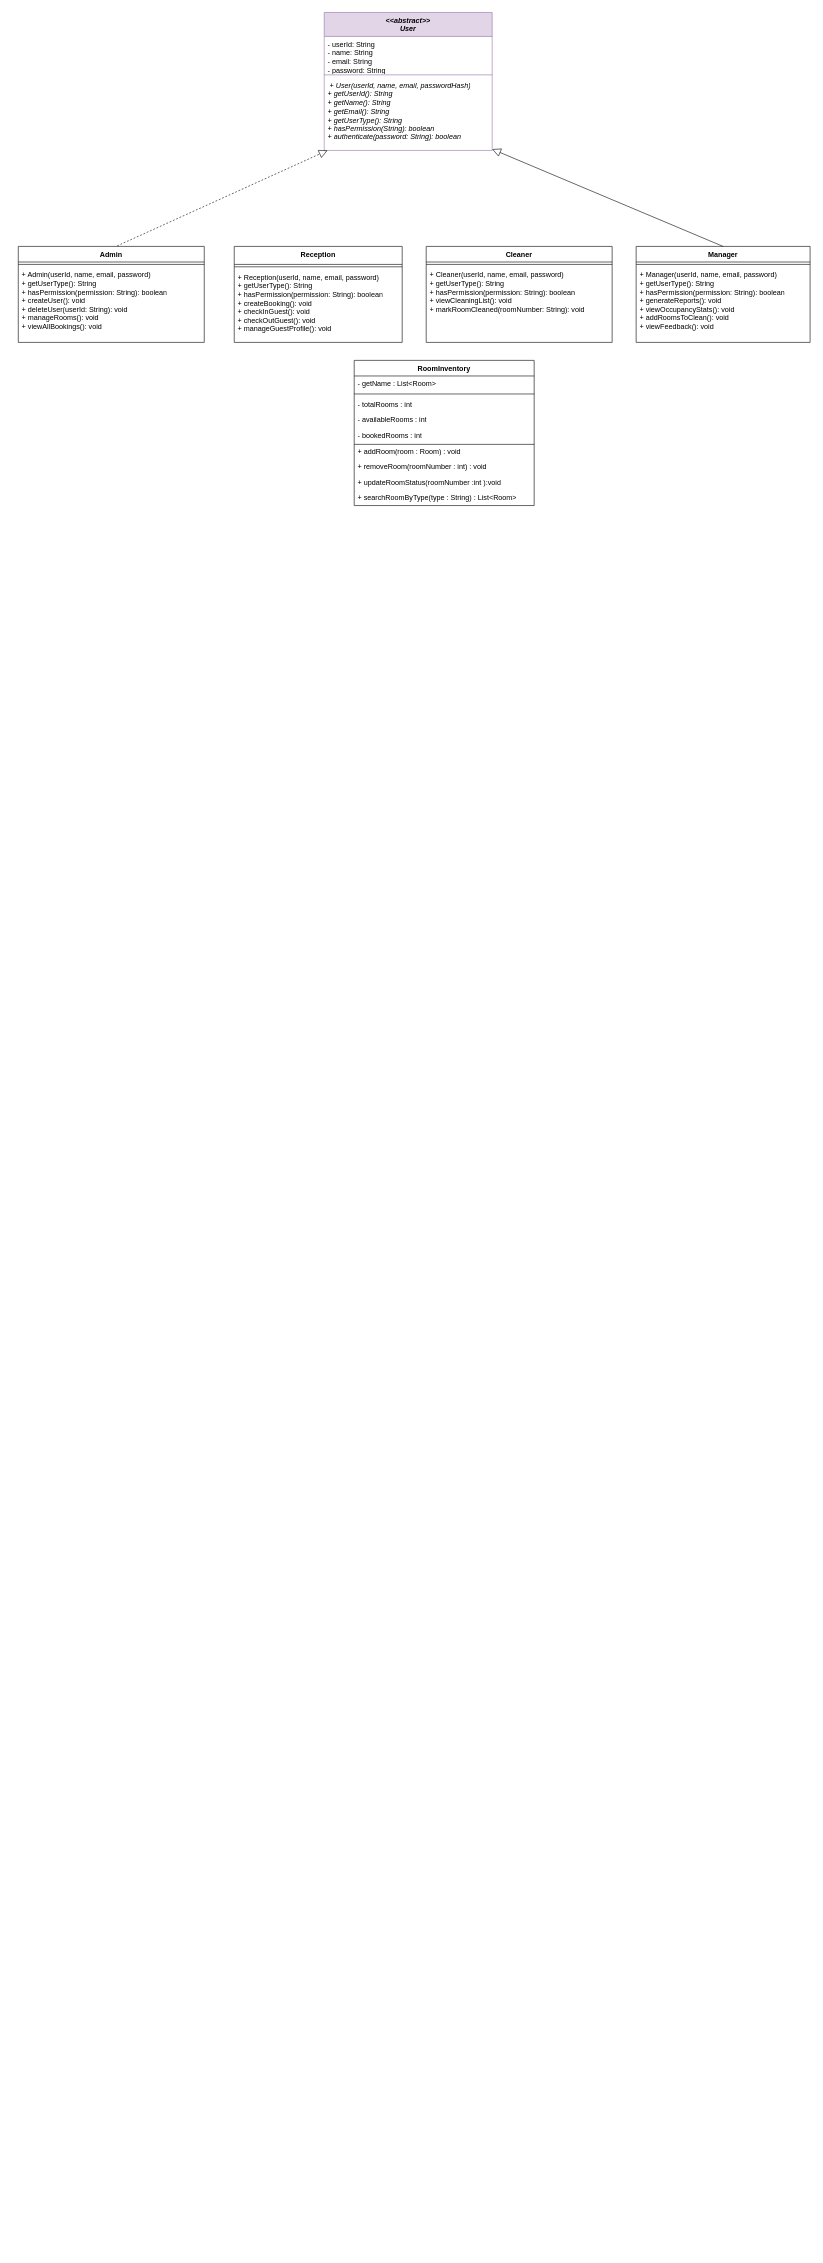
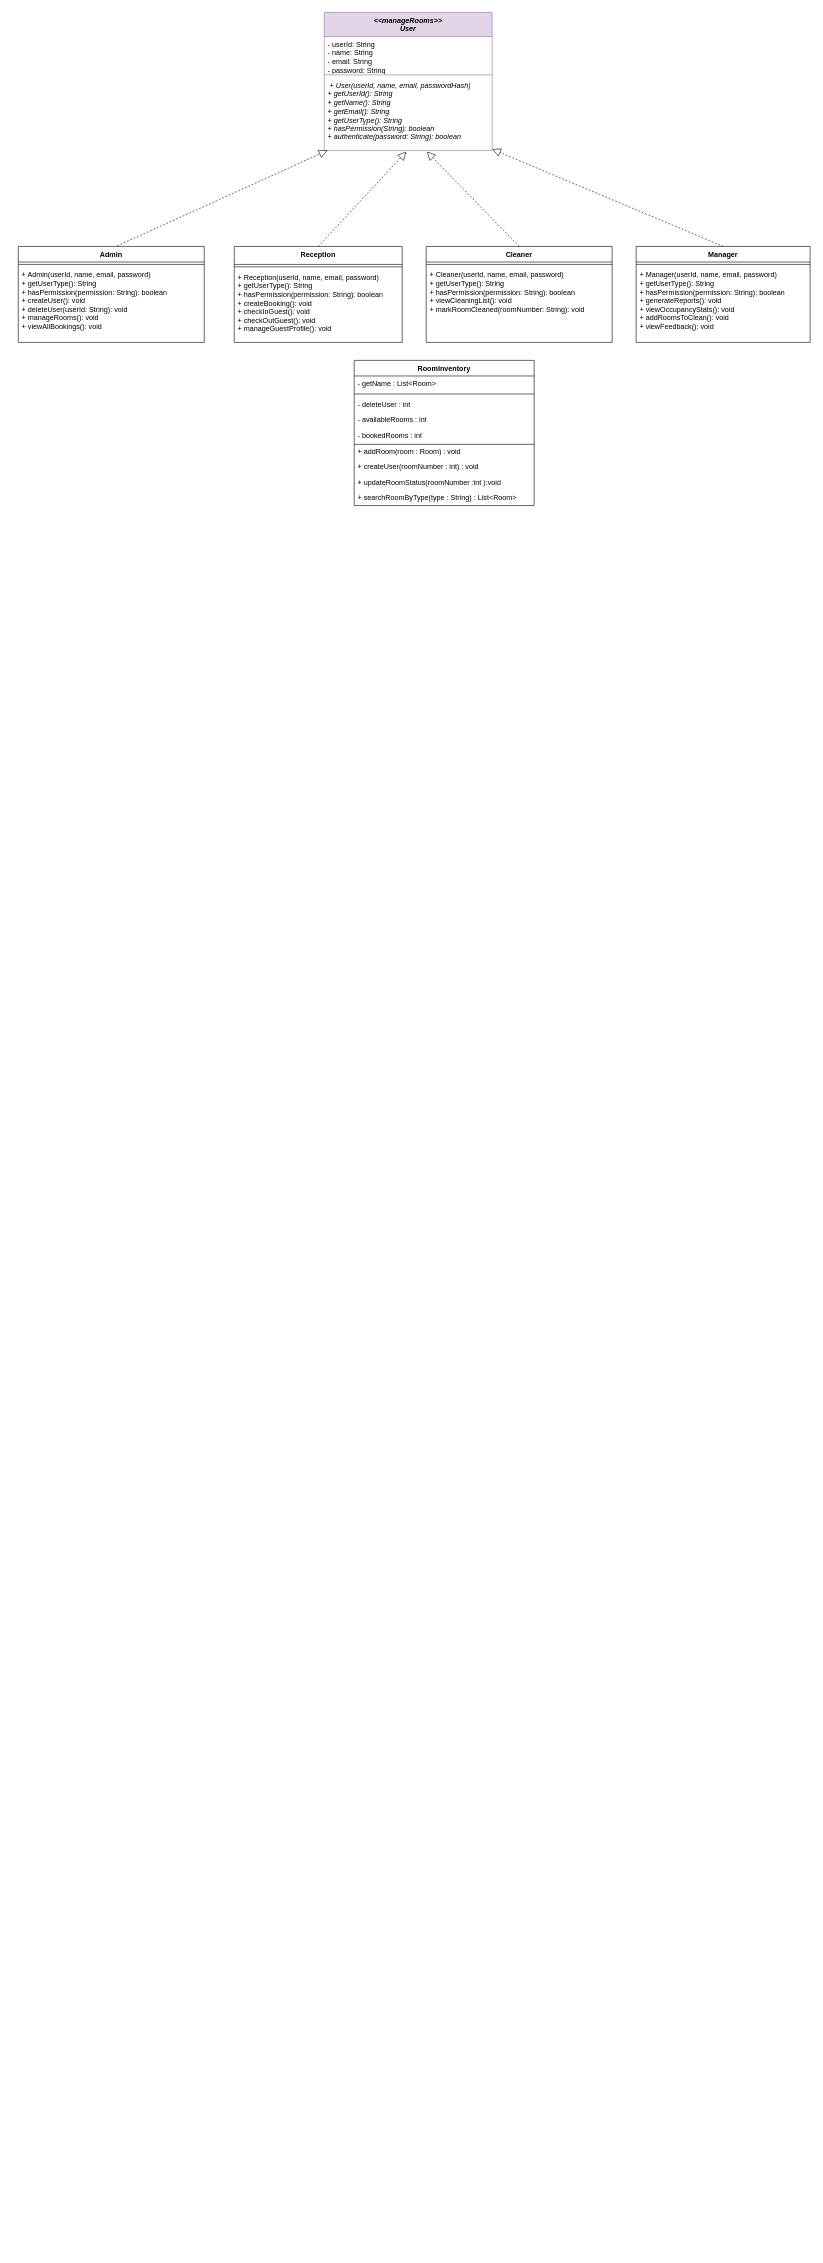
node "<<abstract>> User": label "<<abstract>> User" -> "<<manageRooms>> User"
edge "Manager" -> "+ User(userId, name, email, passwordHash) + getUserId(): String + getName(): String + getEmail(): String + getUserType(): String + hasPermission(String): boolean + authenticate(password: String): boolean": style solid -> dashed
edge "Reception" -> "+ User(userId, name, email, passwordHash) + getUserId(): String + getName(): String + getEmail(): String + getUserType(): String + hasPermission(String): boolean + authenticate(password: String): boolean": added
edge "Cleaner" -> "+ User(userId, name, email, passwordHash) + getUserId(): String + getName(): String + getEmail(): String + getUserType(): String + hasPermission(String): boolean + authenticate(password: String): boolean": added
node "- totalRooms : int": label "- totalRooms : int" -> "- deleteUser : int"
node "+ removeRoom(roomNumber : int) : void": label "+ removeRoom(roomNumber : int) : void" -> "+ createUser(roomNumber : int) : void"
